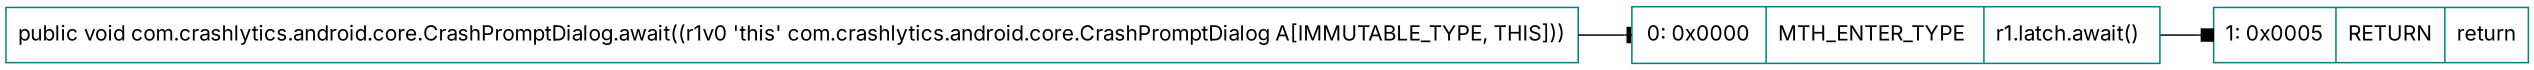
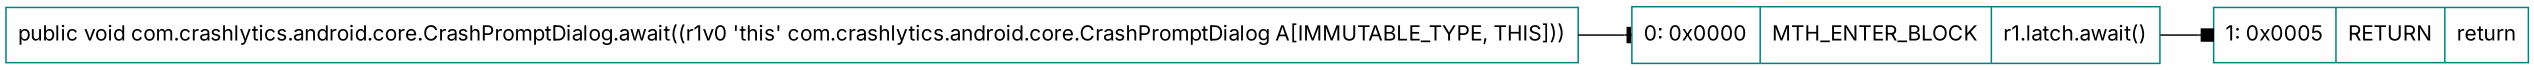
node "0: 0x0000": text "MTH_ENTER_TYPE" -> "MTH_ENTER_BLOCK"
